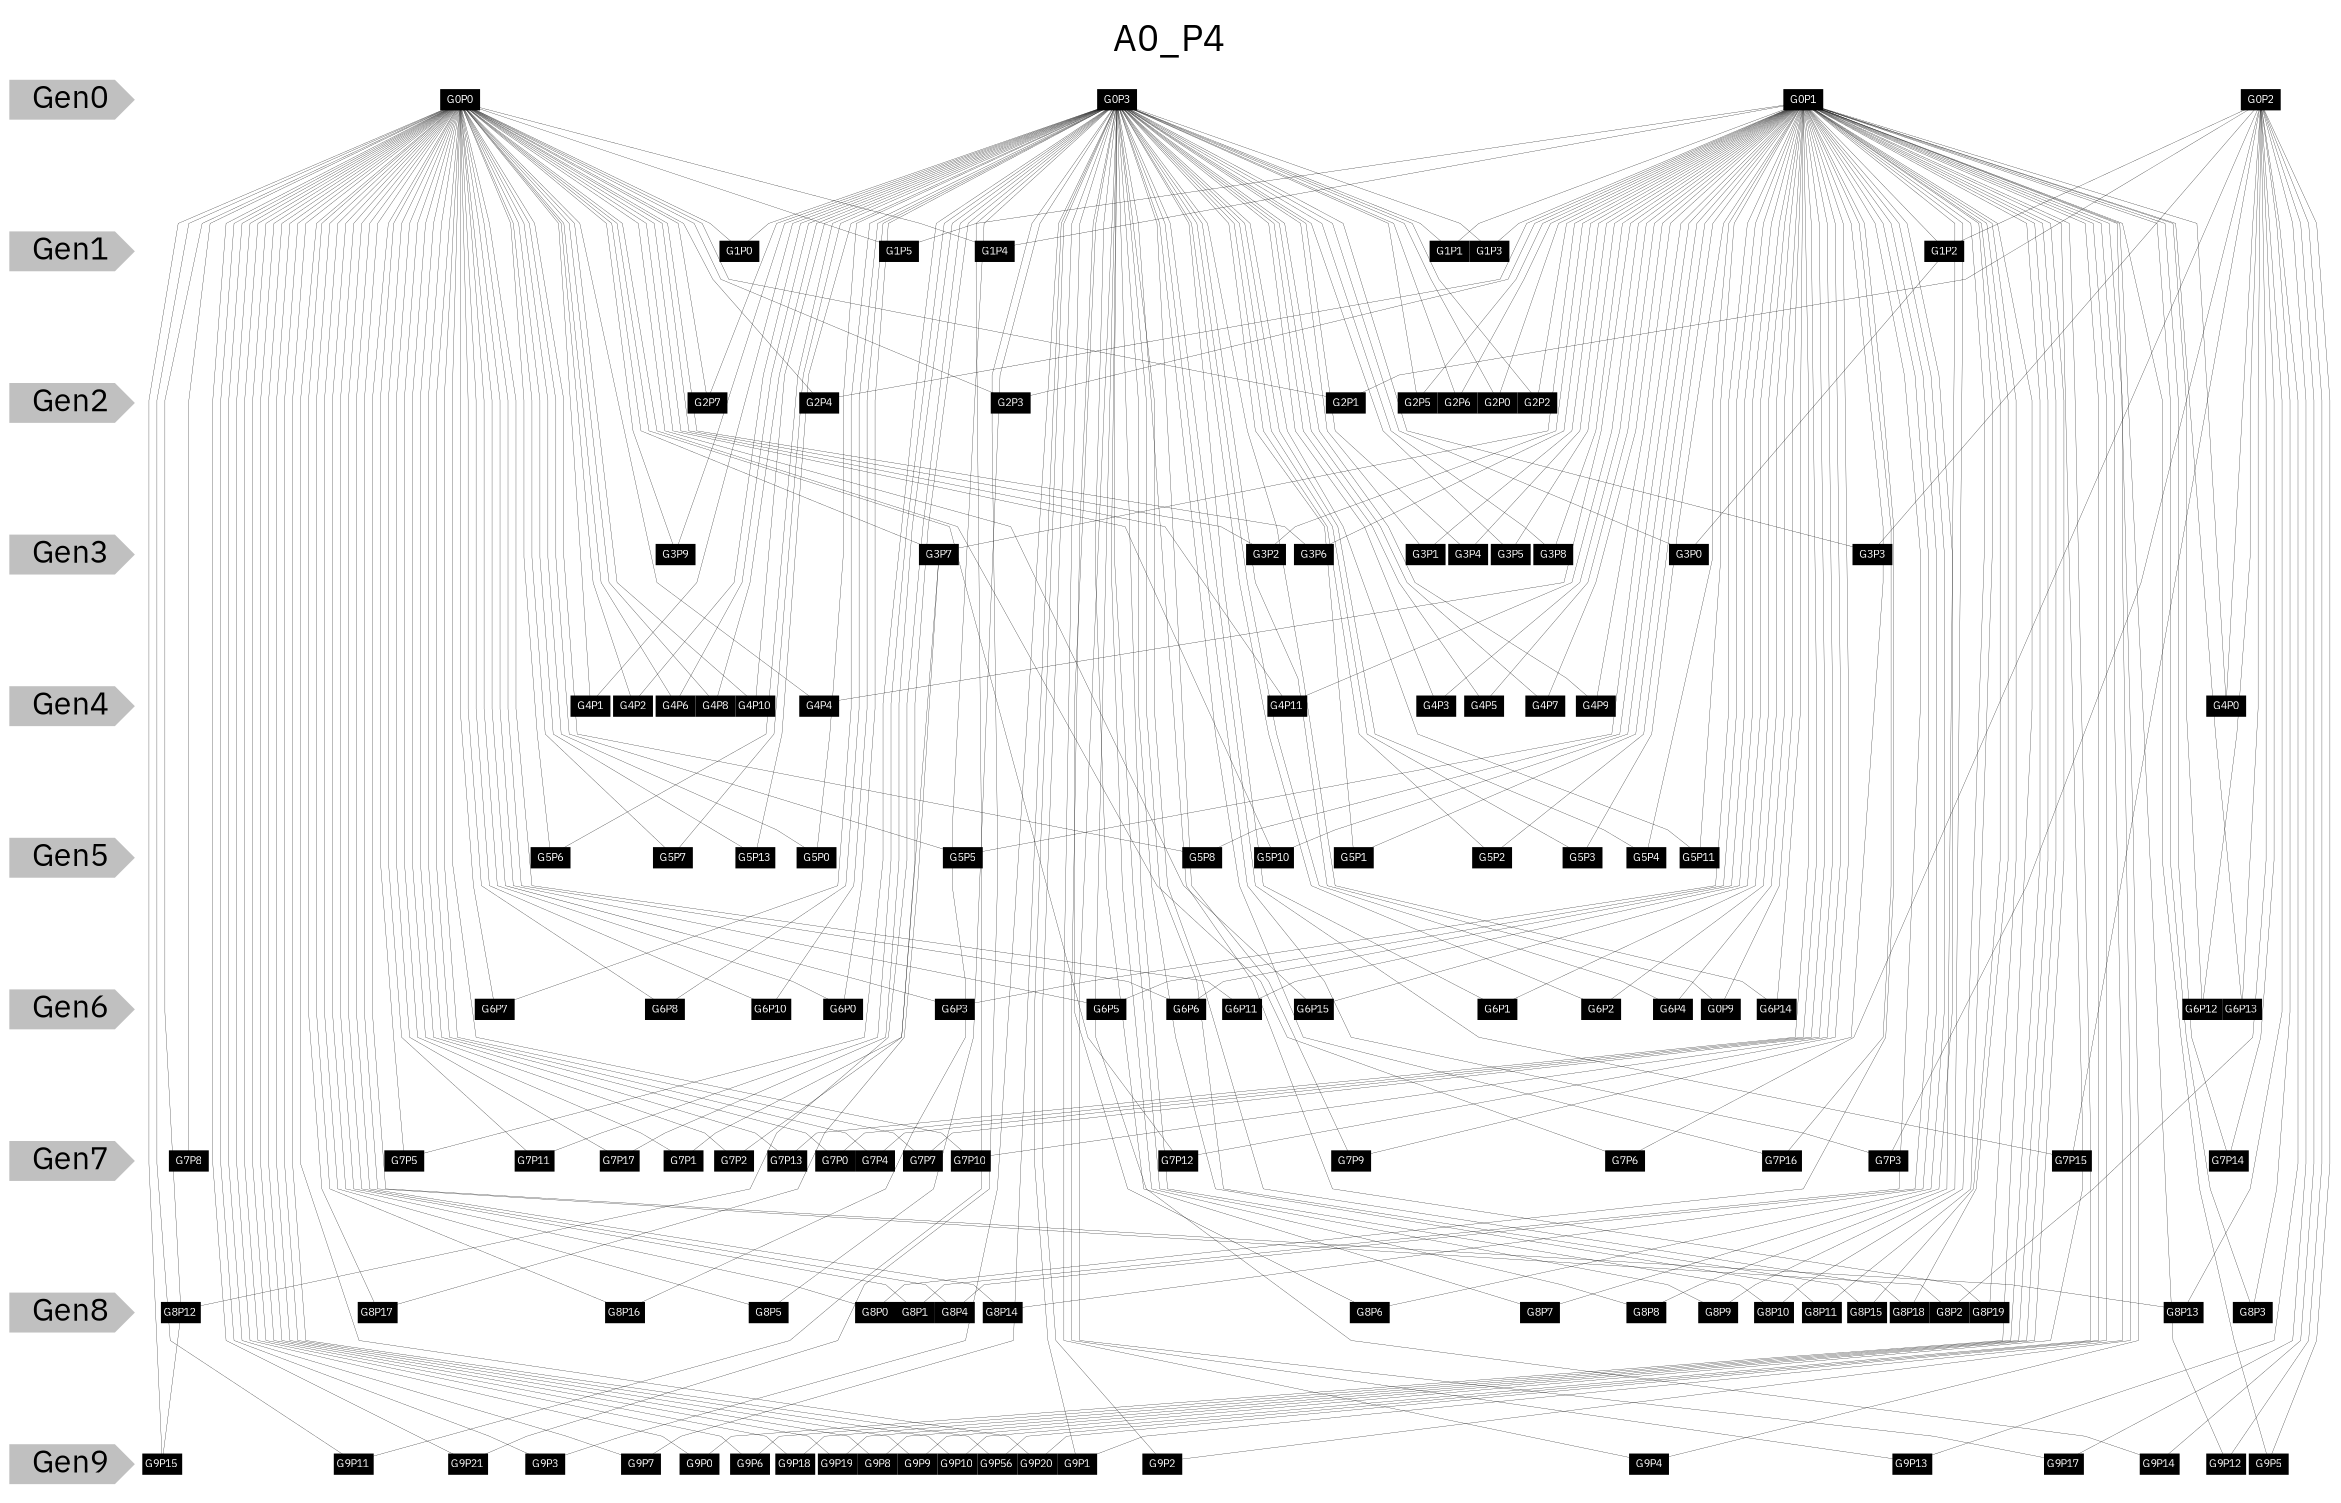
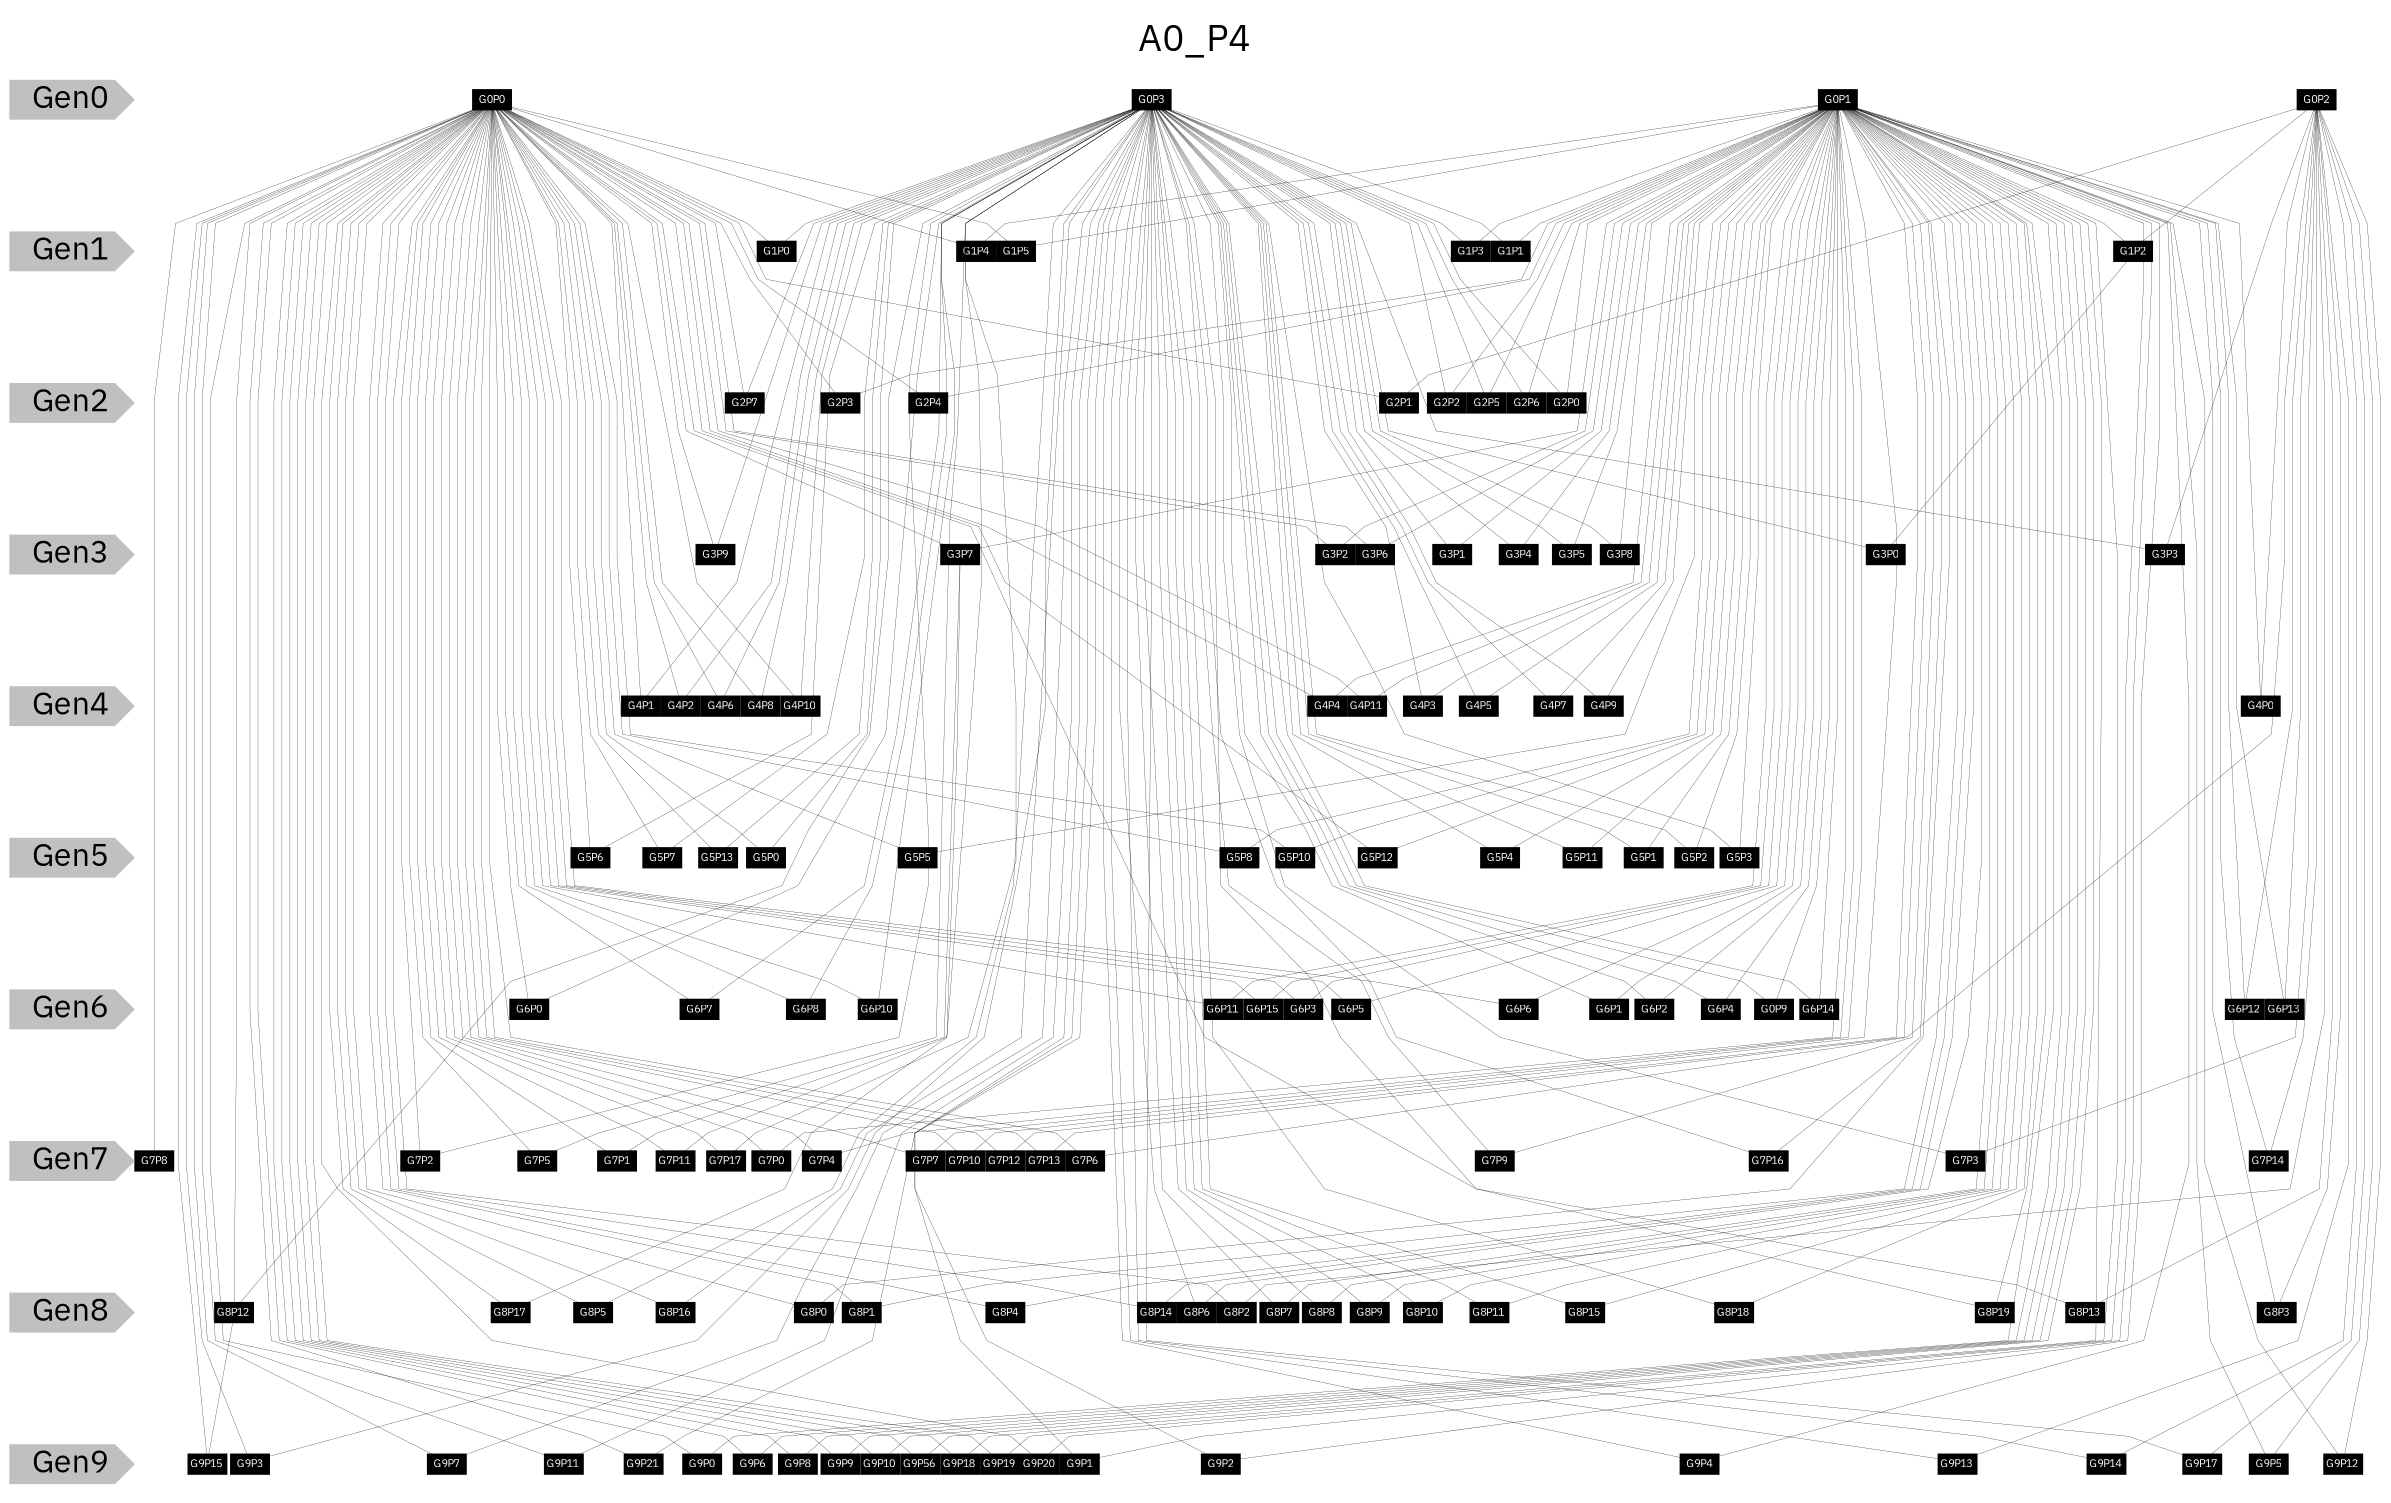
node "G5P12": added
node "G7P15": removed
